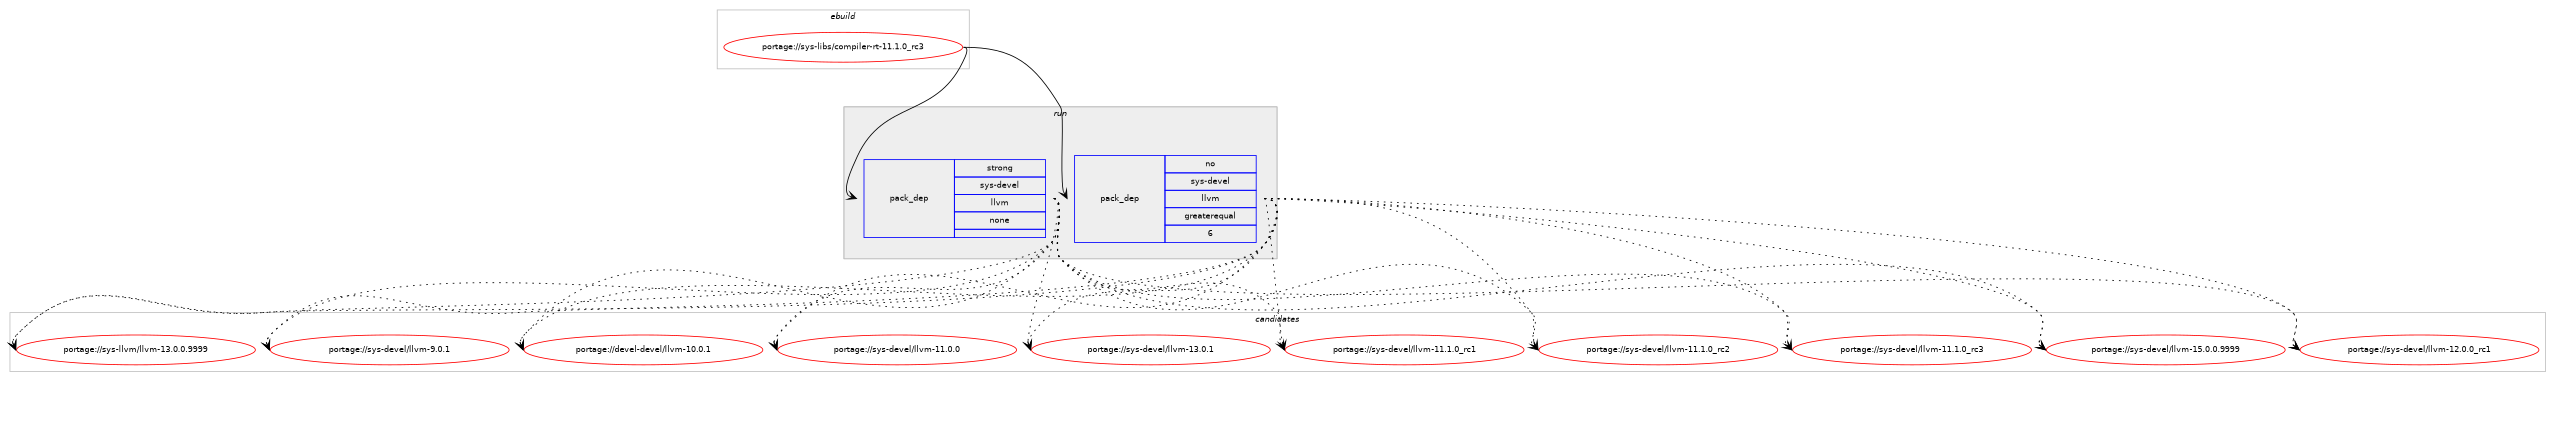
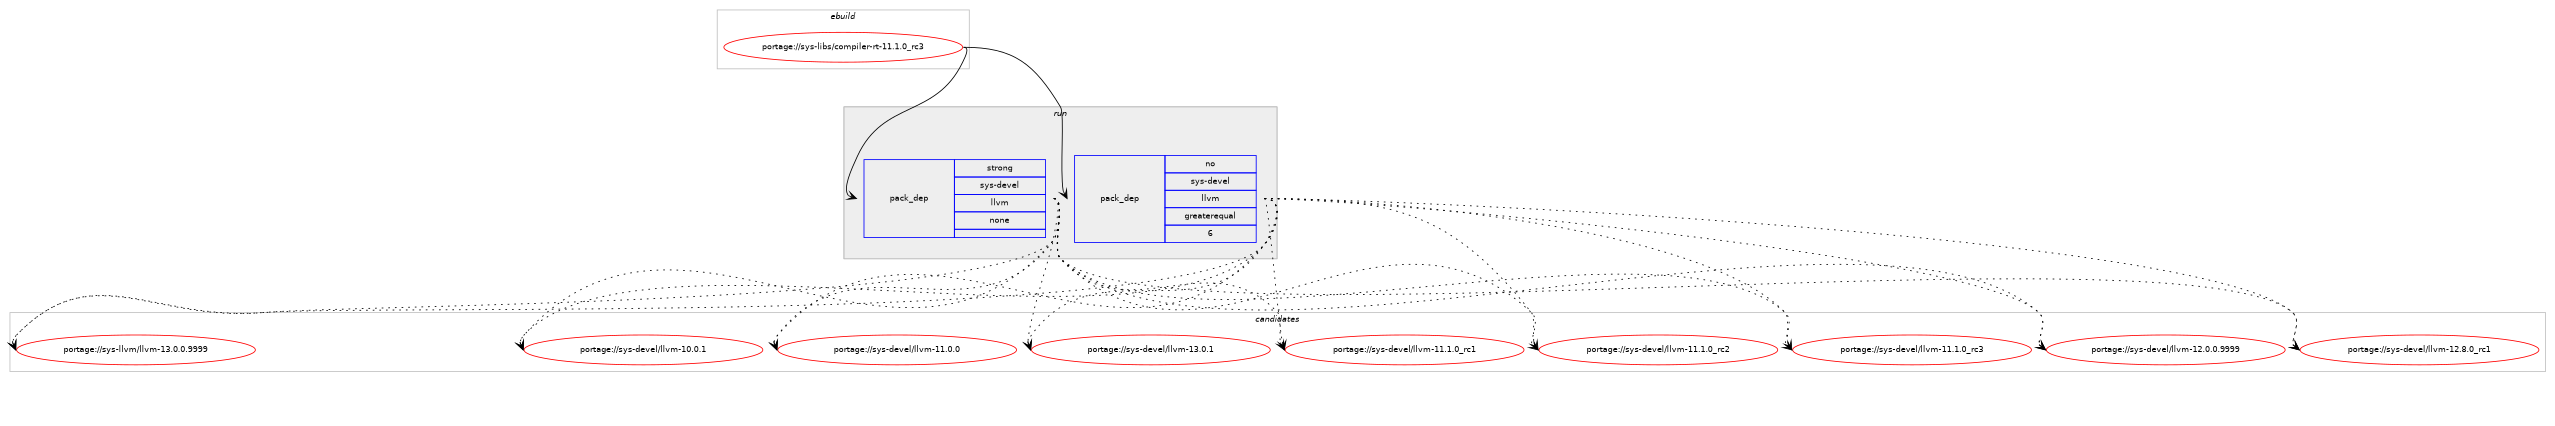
node "portage://sys-devel/llvm-9.0.1": removed
node "portage://devel-devel/llvm-10.0.1": label "portage://devel-devel/llvm-10.0.1" -> "portage://sys-devel/llvm-10.0.1"
node "portage://sys-devel/llvm-15.0.0.9999": label "portage://sys-devel/llvm-15.0.0.9999" -> "portage://sys-devel/llvm-12.0.0.9999"
node "portage://sys-devel/llvm-12.0.0_rc1": label "portage://sys-devel/llvm-12.0.0_rc1" -> "portage://sys-devel/llvm-12.8.0_rc1"
